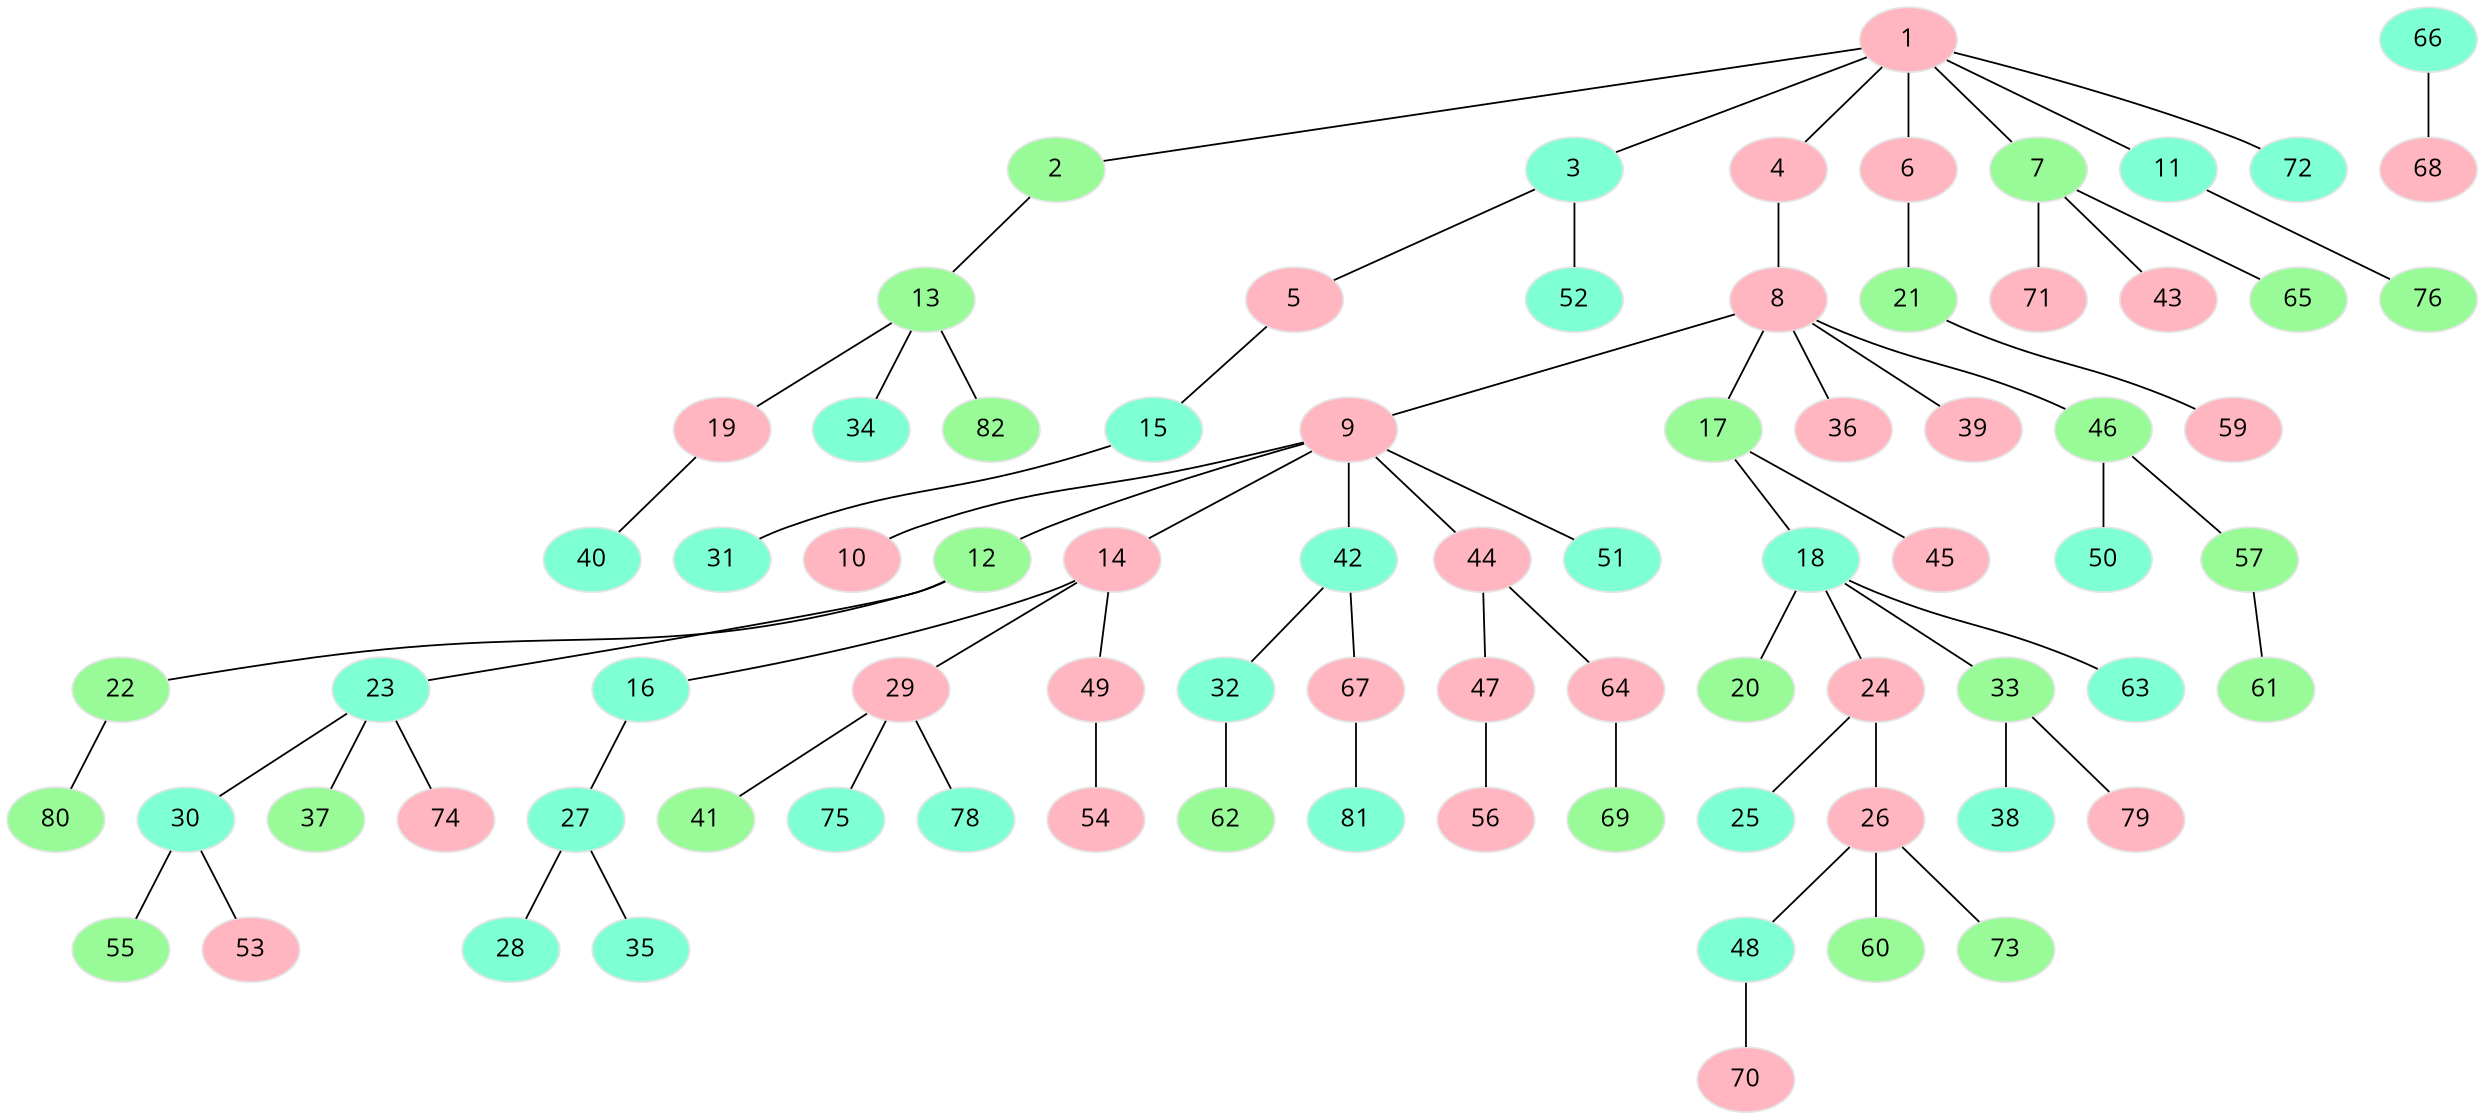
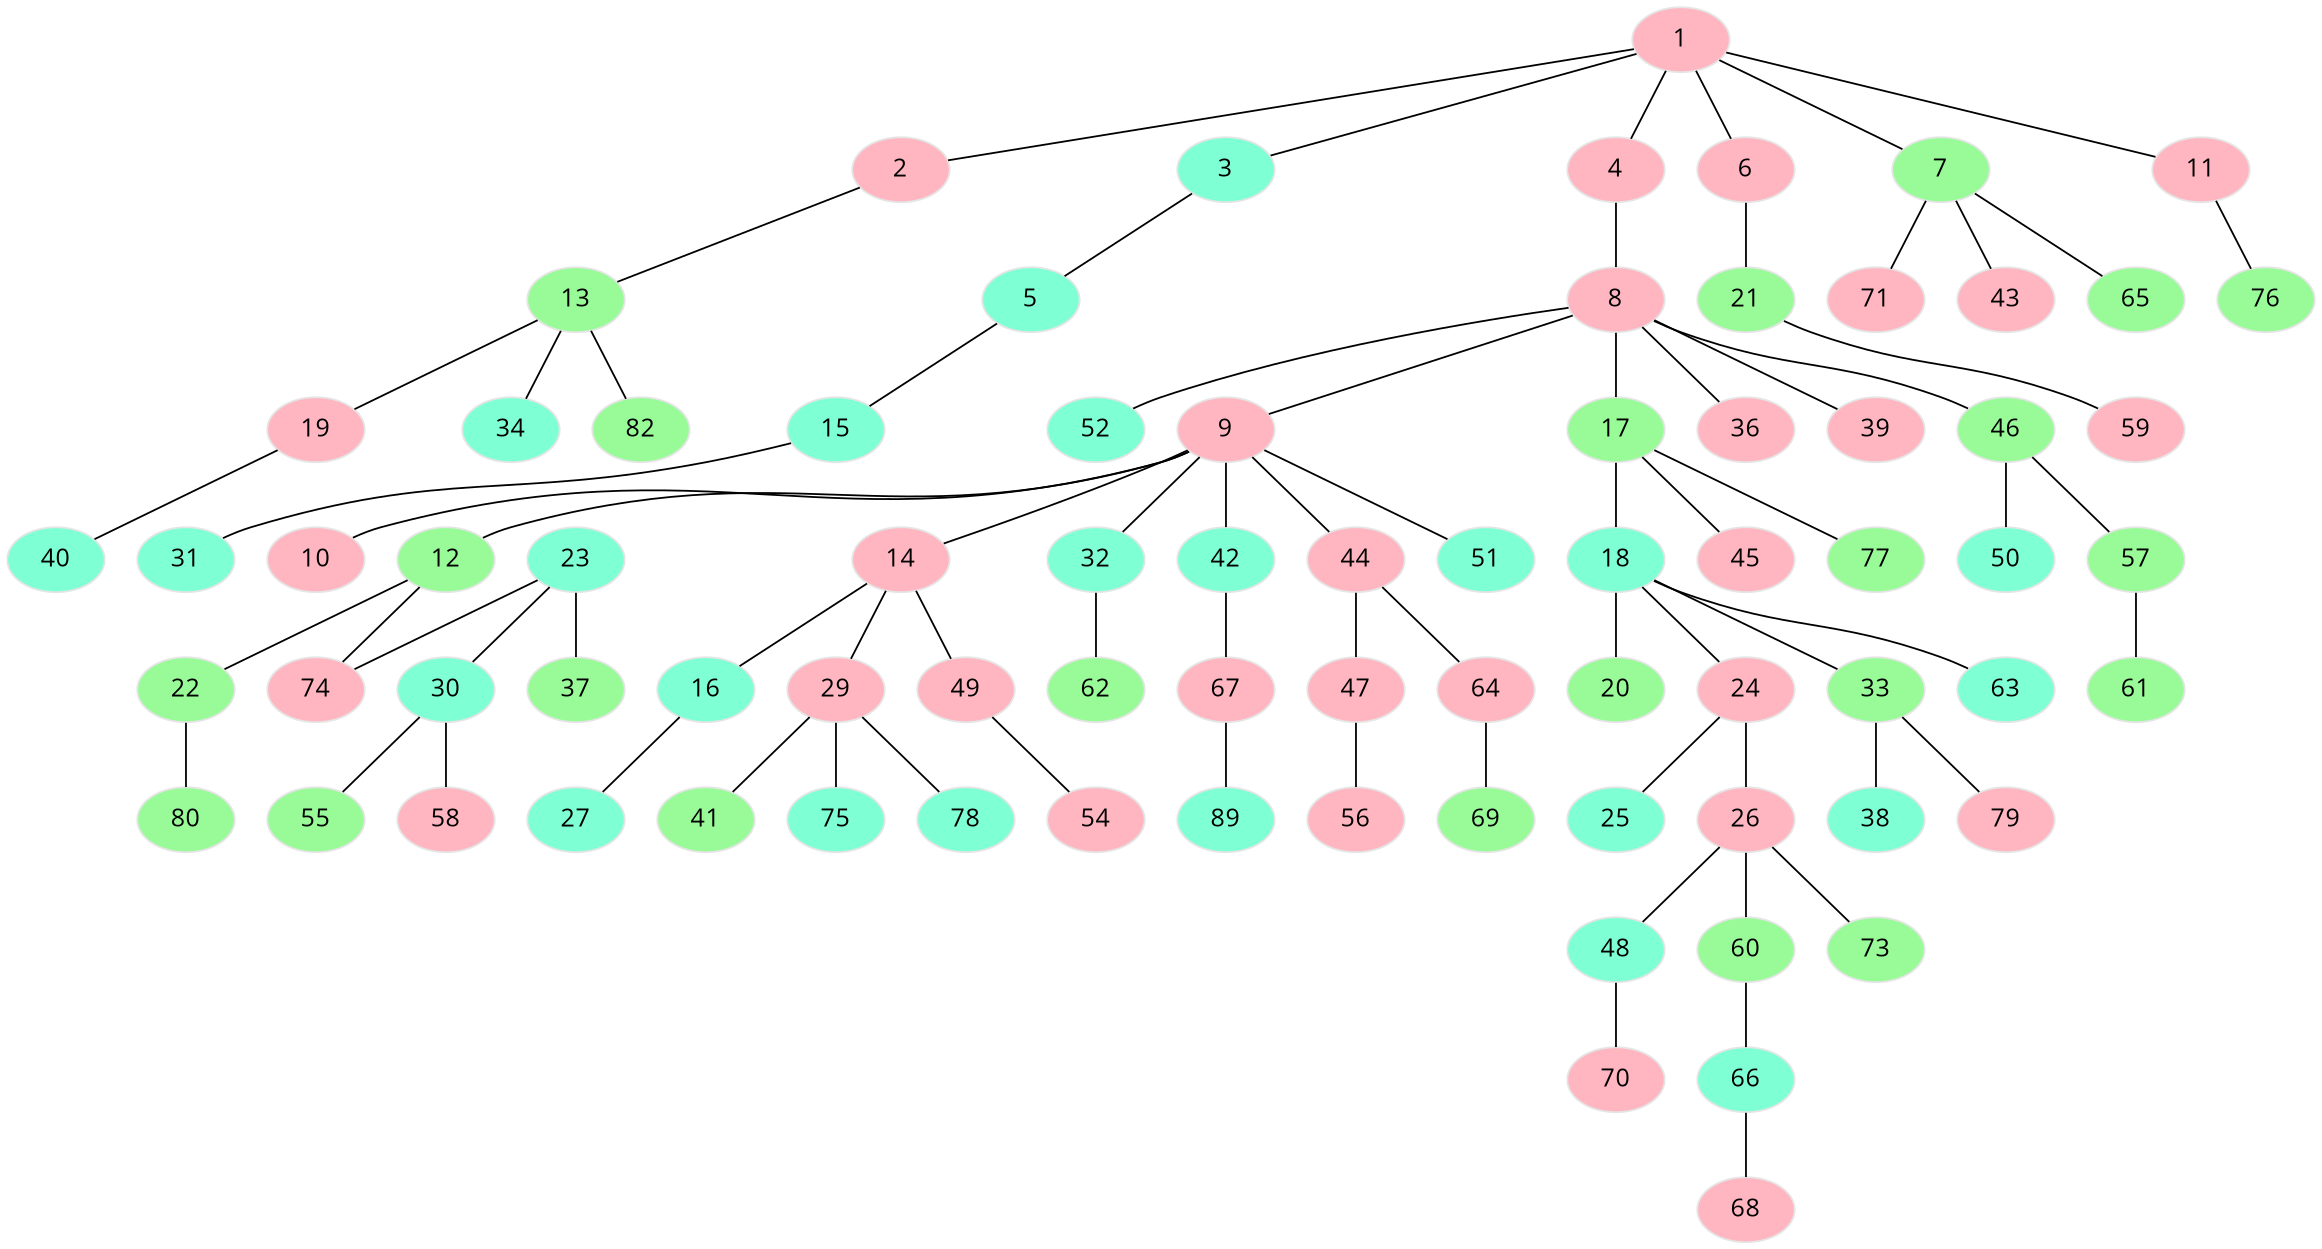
node "2": fillcolor palegreen -> lightpink
node "11": fillcolor aquamarine -> lightpink
node "72": removed
edge "3" -- "52": now "8" -- "52"
node "5": fillcolor lightpink -> aquamarine
node "77": added
edge "42" -- "32": now "9" -- "32"
edge "12" -- "23": now "12" -- "74"
node "81": label "81" -> "89"
node "53": label "53" -> "58"
node "28": removed
node "35": removed
edge "60" -- "66": added
